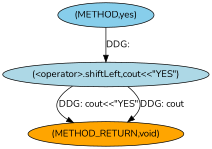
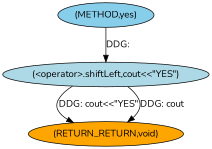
node "(METHOD_RETURN,void)": label "(METHOD_RETURN,void)" -> "(RETURN_RETURN,void)"
